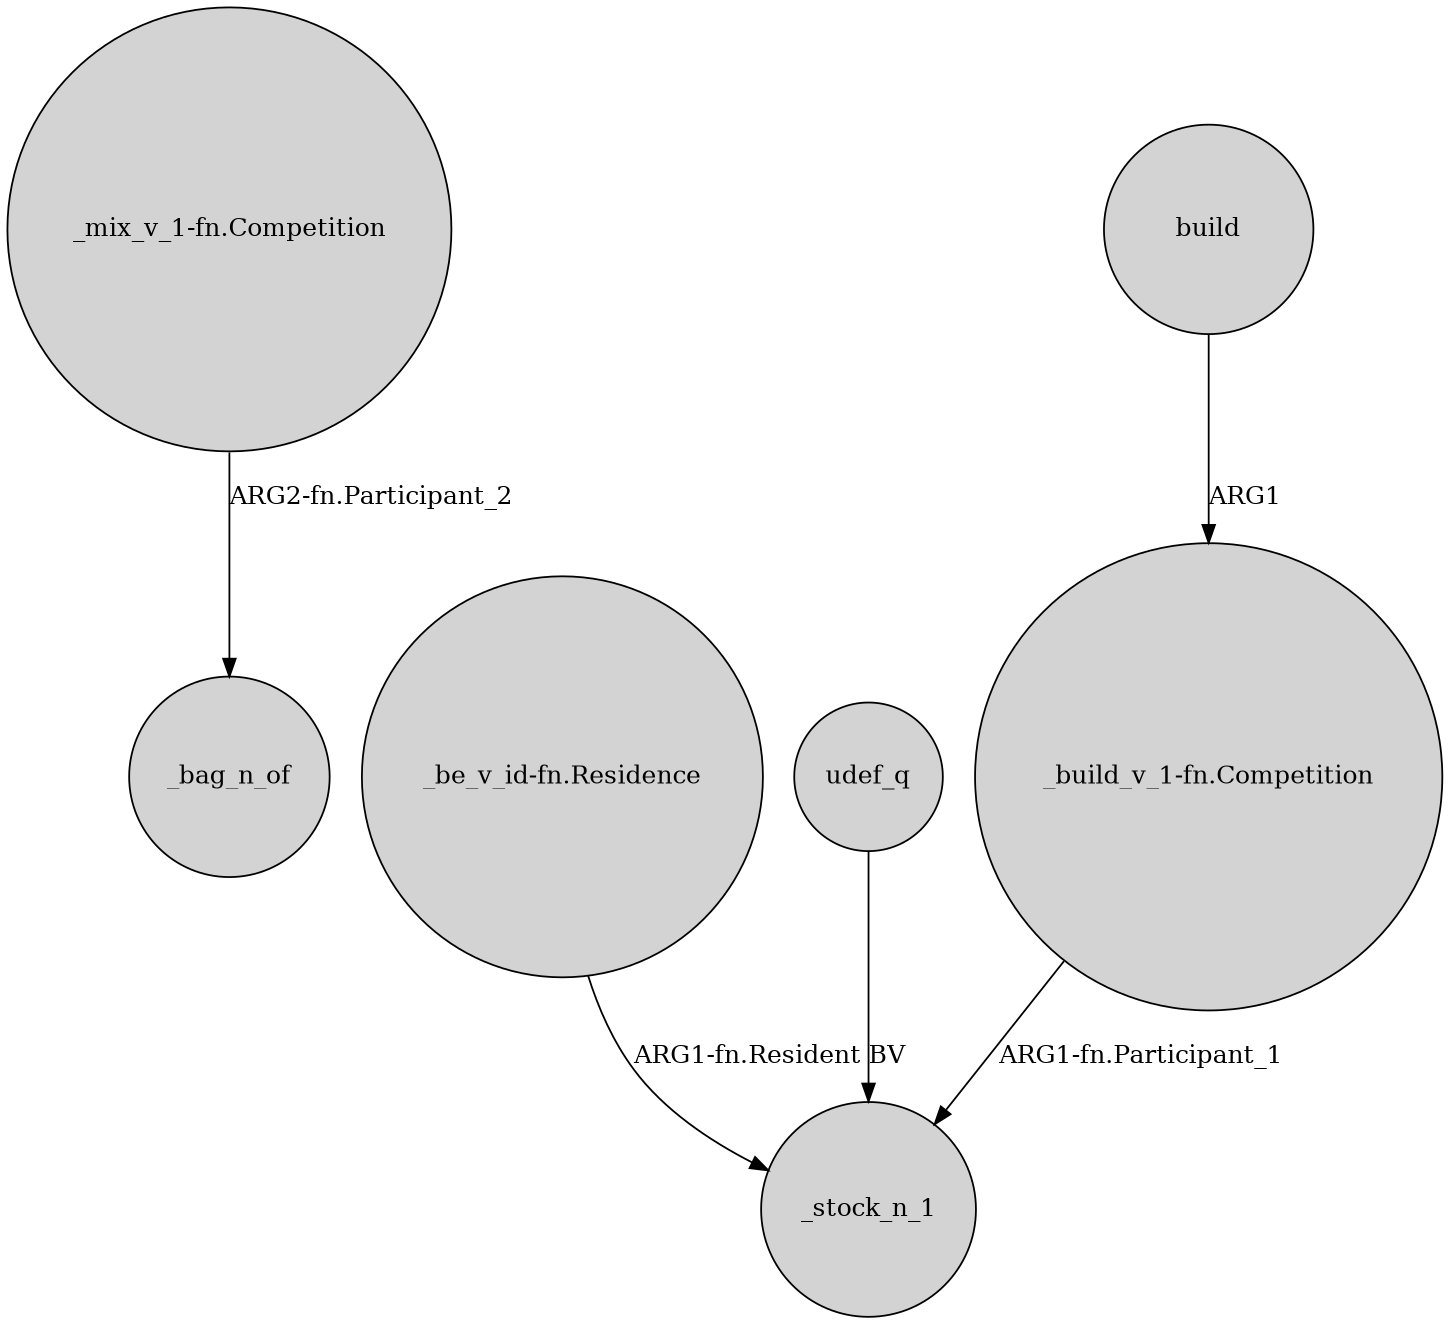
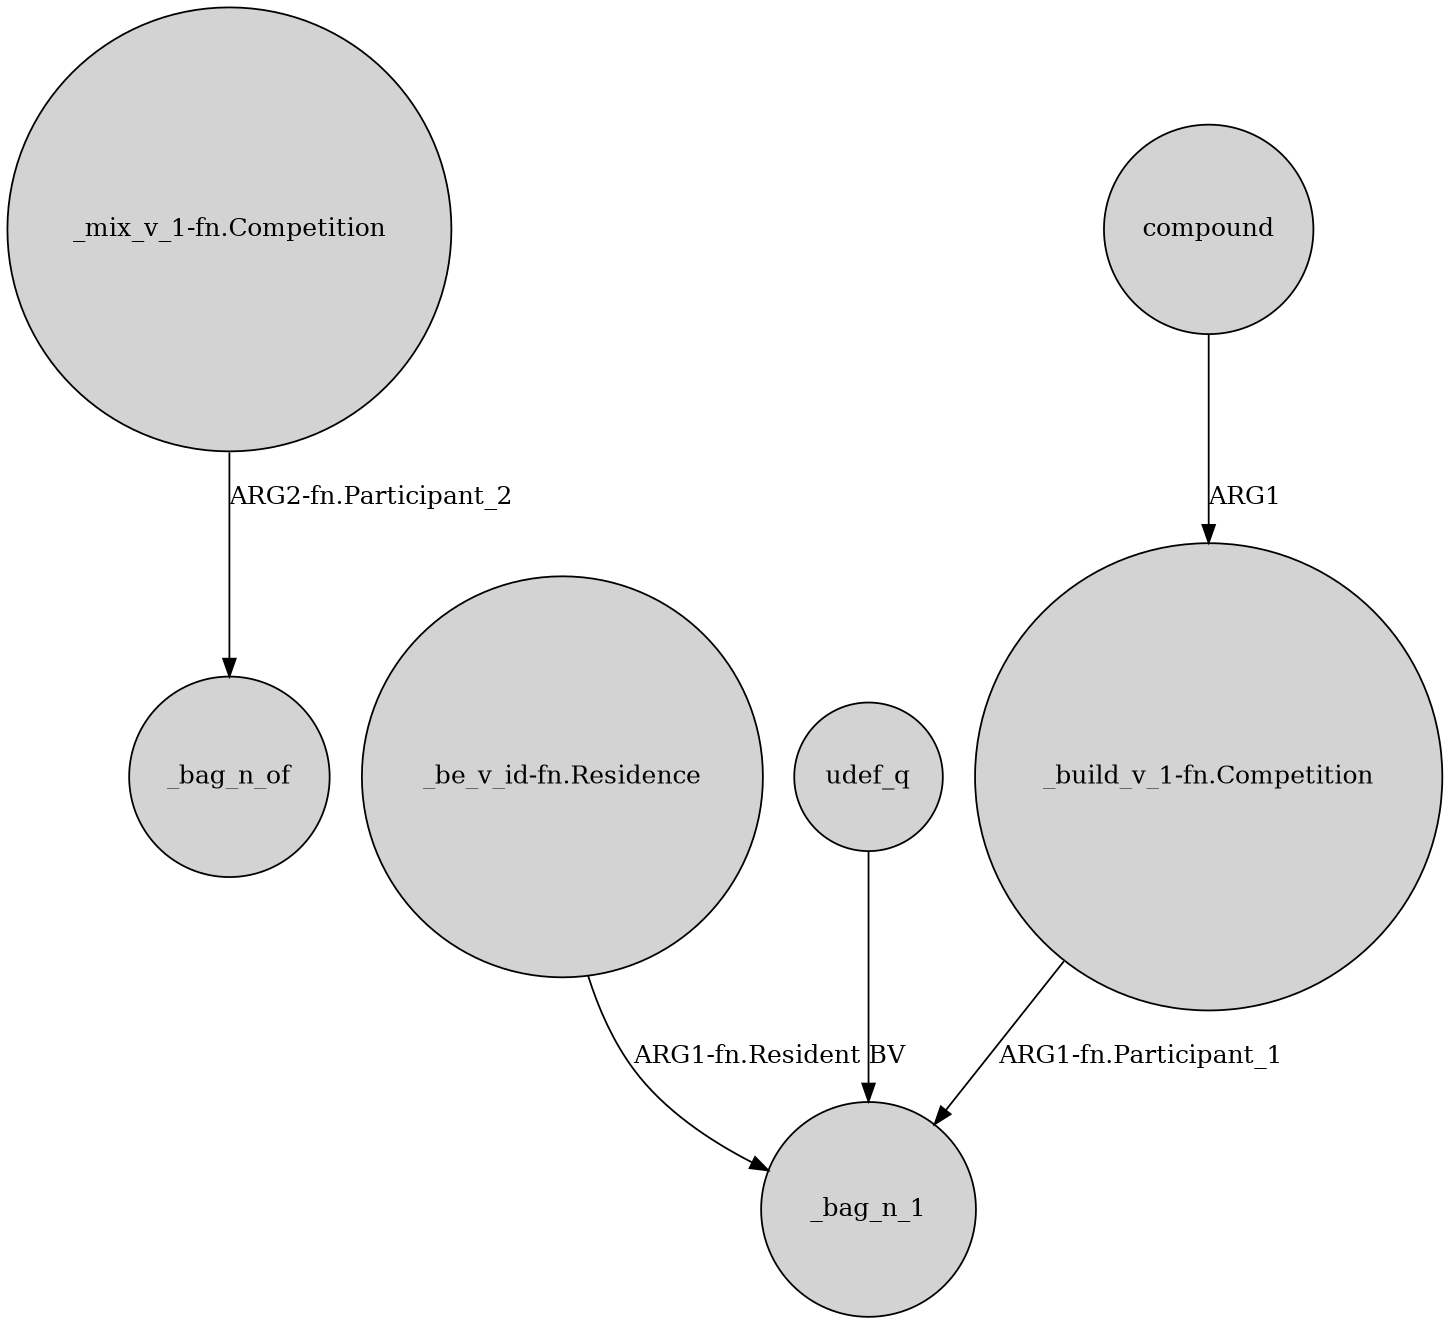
node "build": label "build" -> "compound"
node "_stock_n_1": label "_stock_n_1" -> "_bag_n_1"
